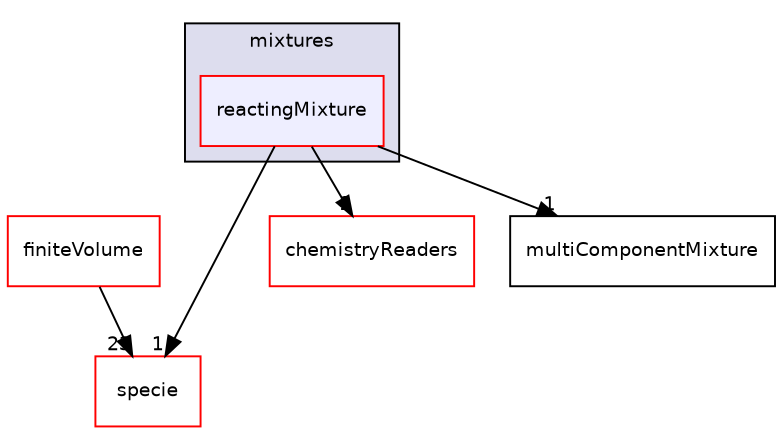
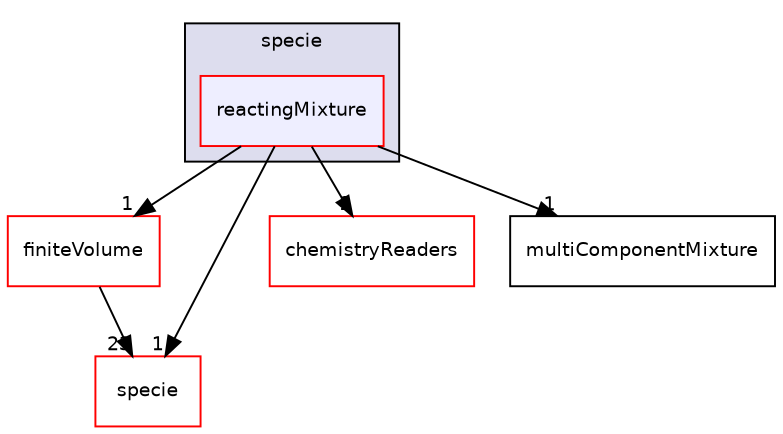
cluster "mixtures": label "mixtures" -> "specie"
edge "reactingMixture" -> "finiteVolume": added
